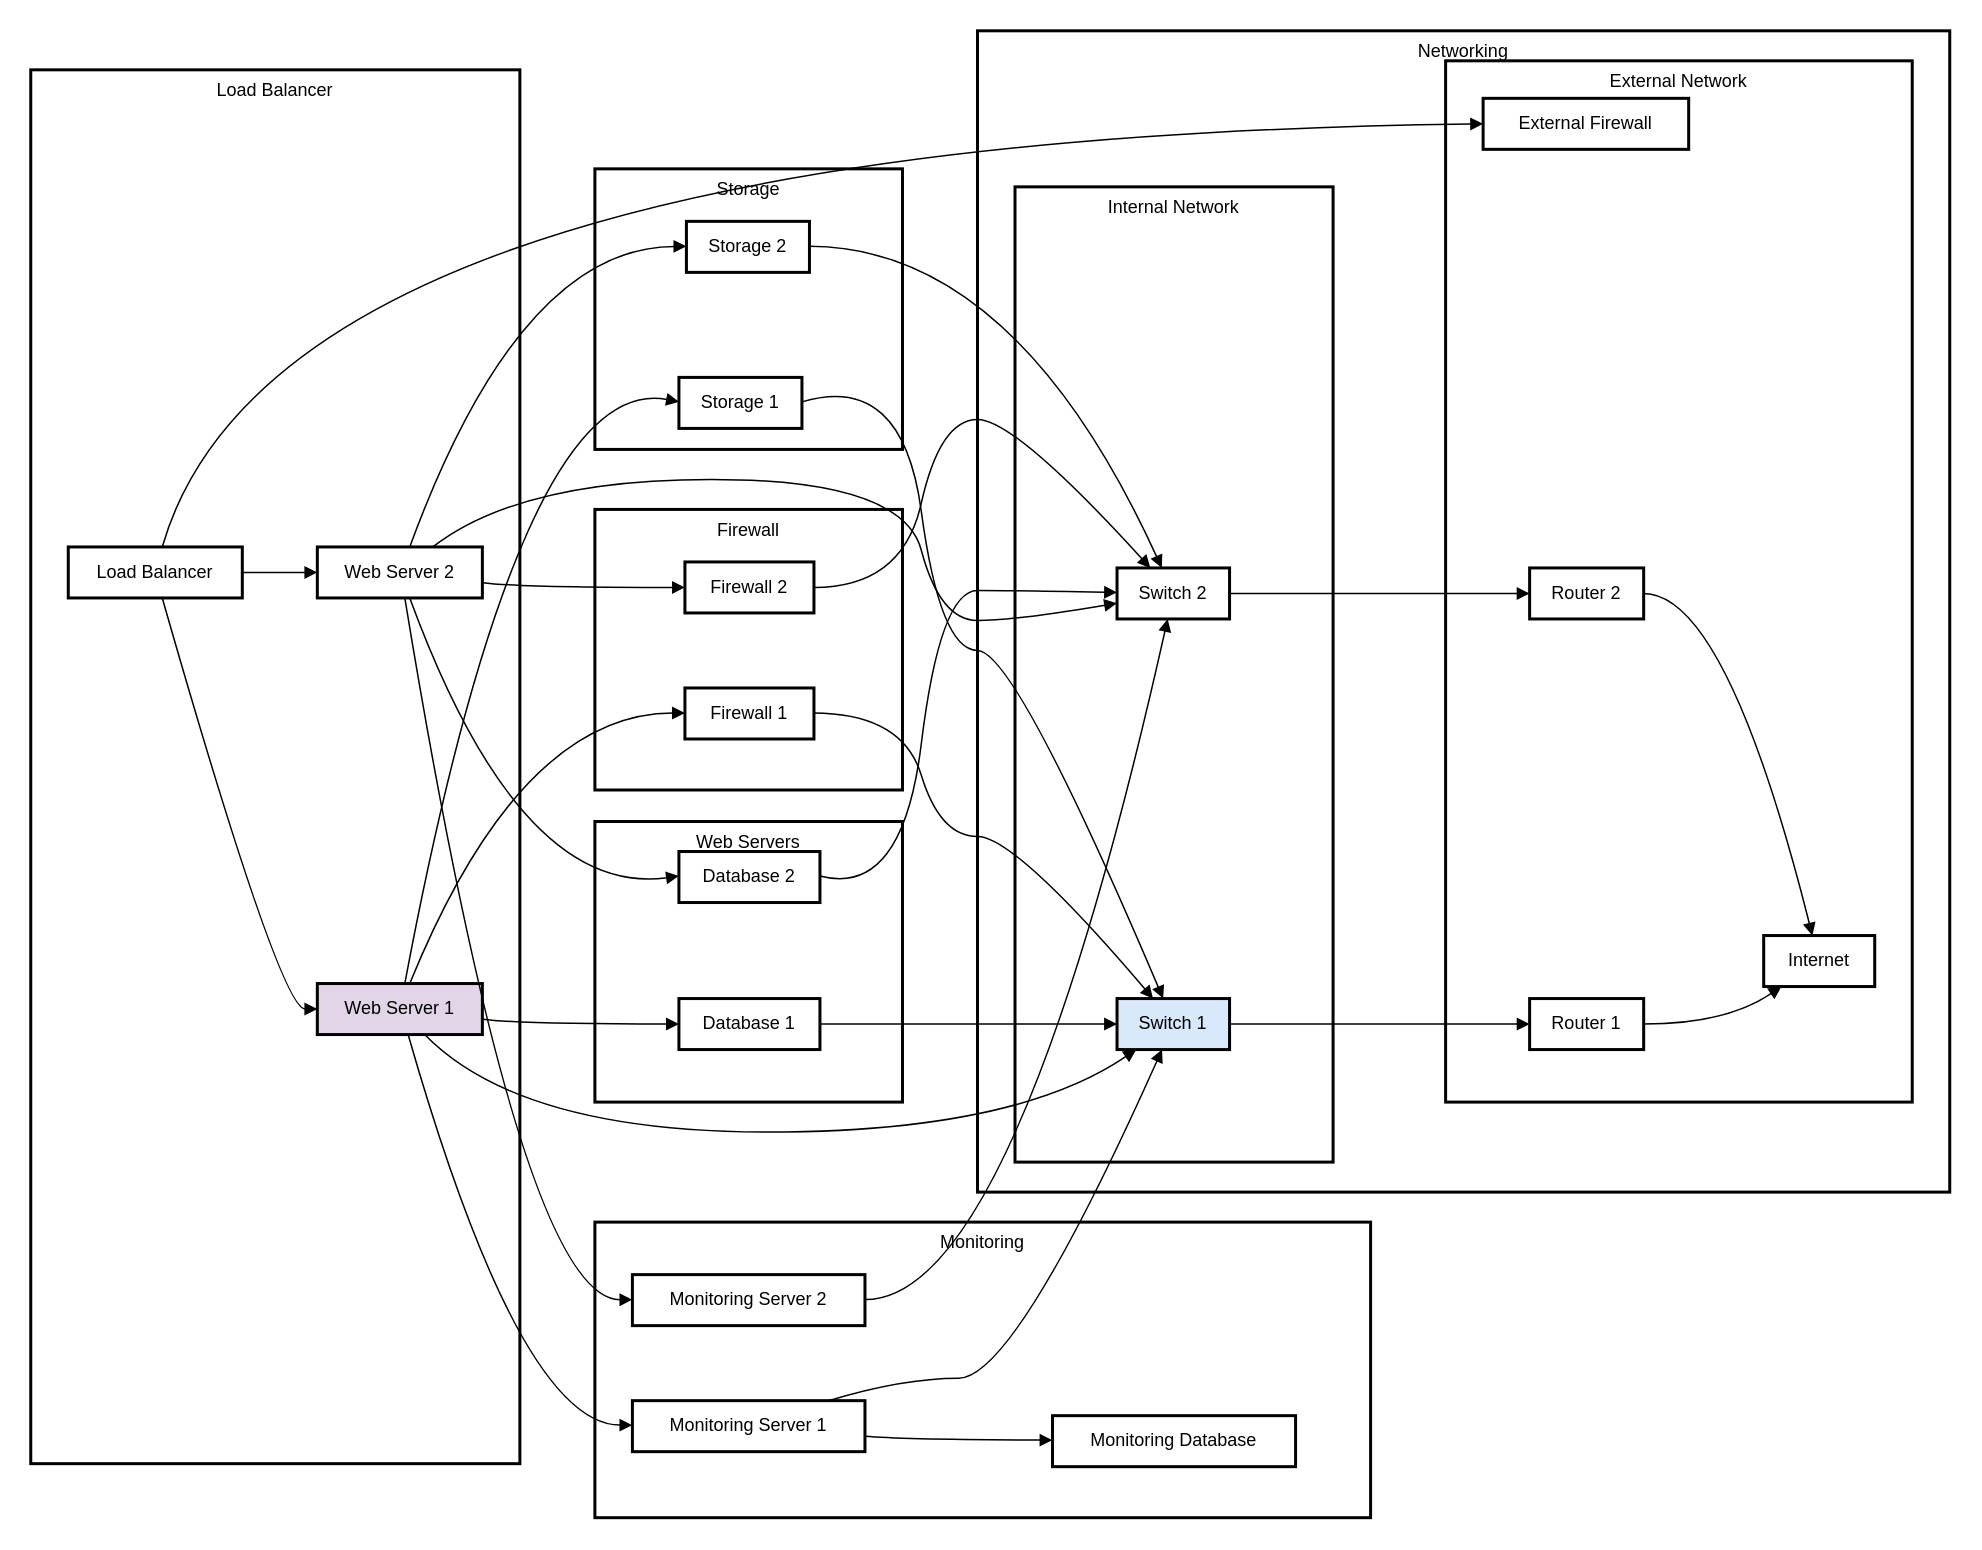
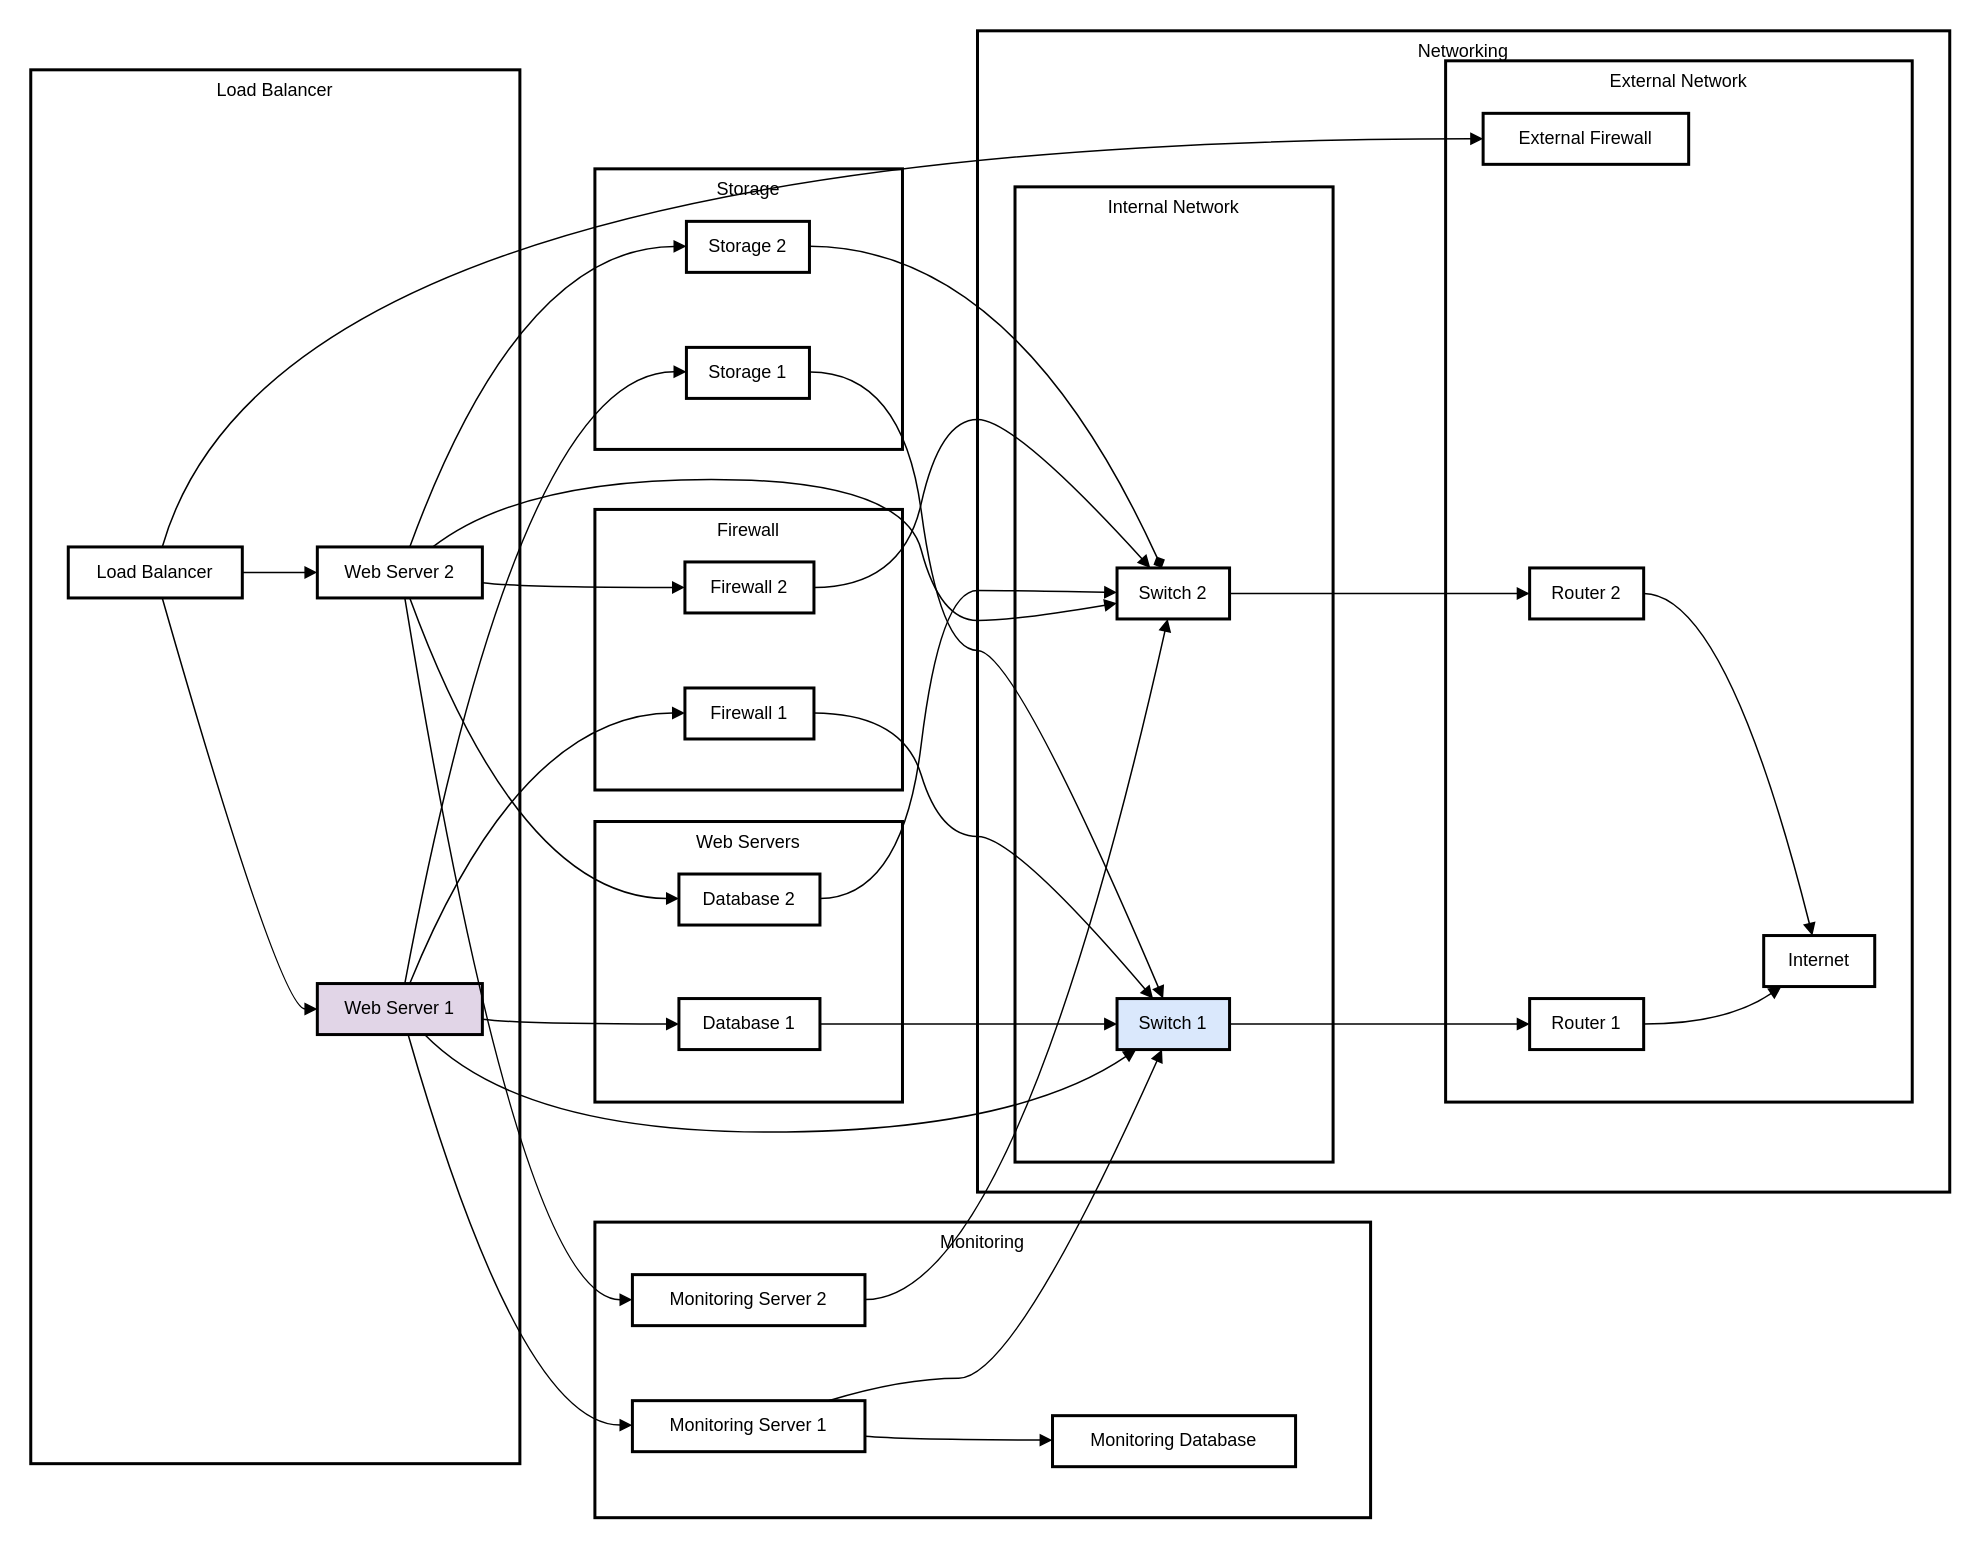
node "External Firewall": moved (1586, 124) -> (1586, 139)
node "Storage 1": moved (740, 403) -> (748, 373)
edge "Storage 2" -> "Switch 2": arrowhead block -> diamond
node "Database 2": moved (749, 877) -> (749, 899)
